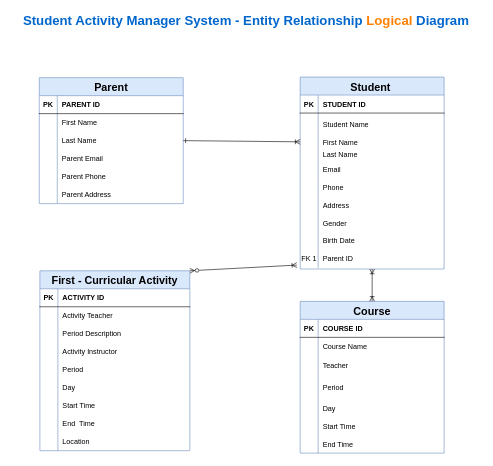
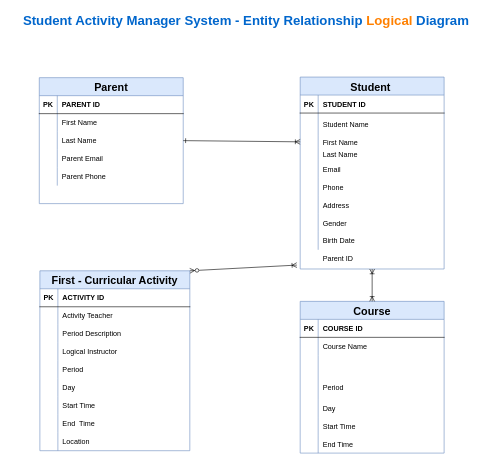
node "Parent Address": removed
node "FK 1": removed
node "Activity Instructor": label "Activity Instructor" -> "Logical Instructor"
node "Teacher": removed
